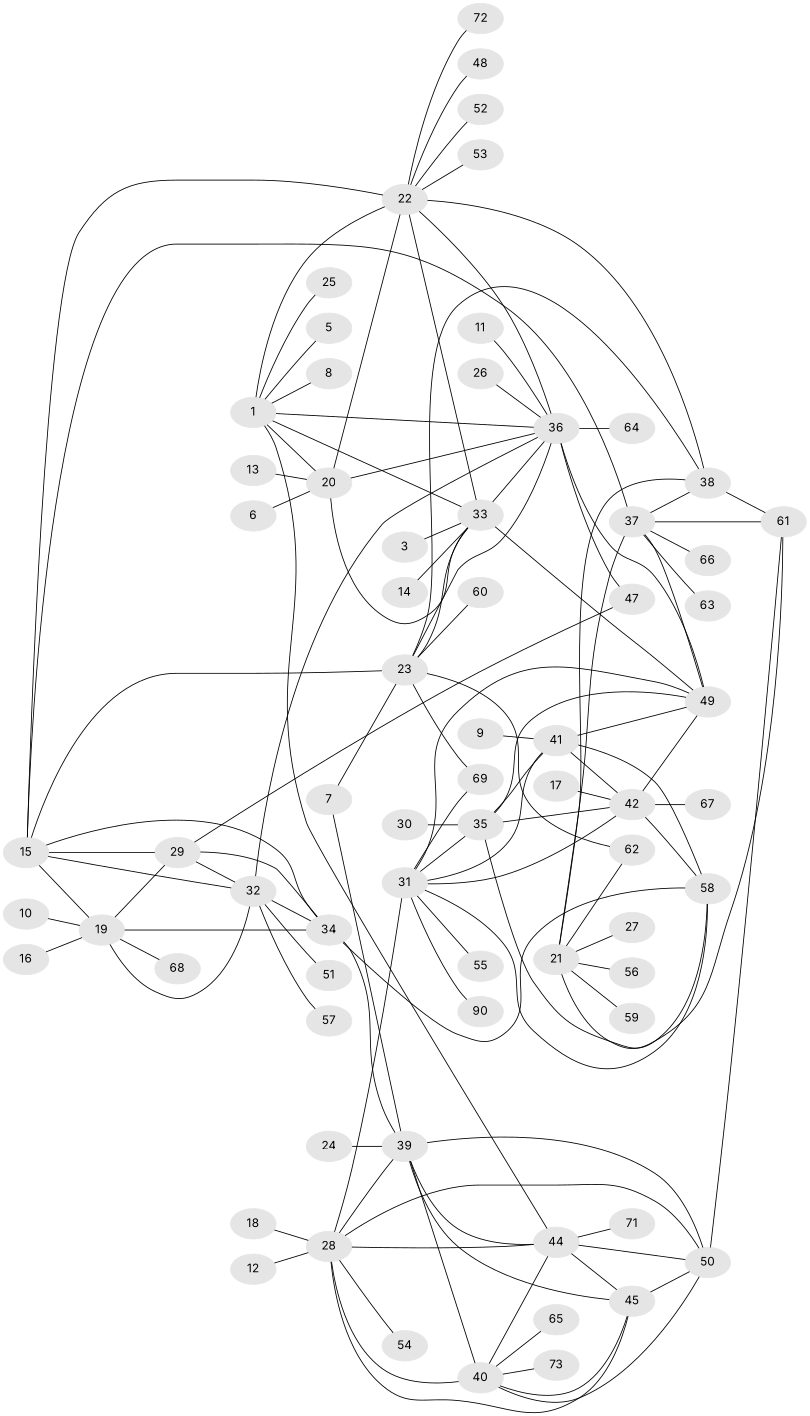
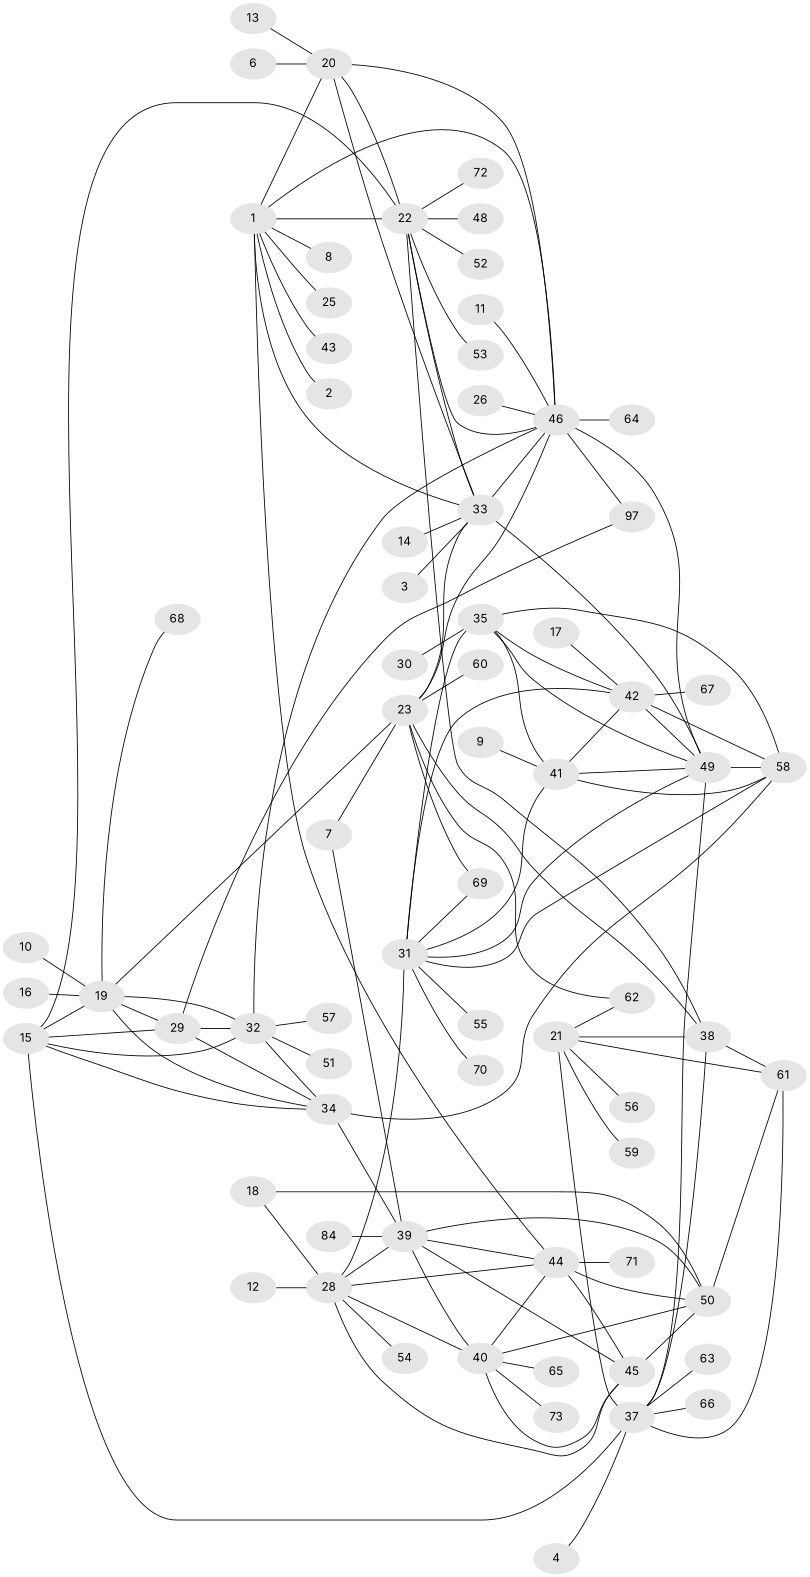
node "5": label "5" -> "2"
node "43": added
node "36": label "36" -> "46"
node "47": label "47" -> "97"
edge "23" -- "15": now "23" -- "19"
edge "49" -- "58": added
node "27": removed
node "90": label "90" -> "70"
node "24": label "24" -> "84"
edge "28" -- "50": now "18" -- "50"
node "4": added
